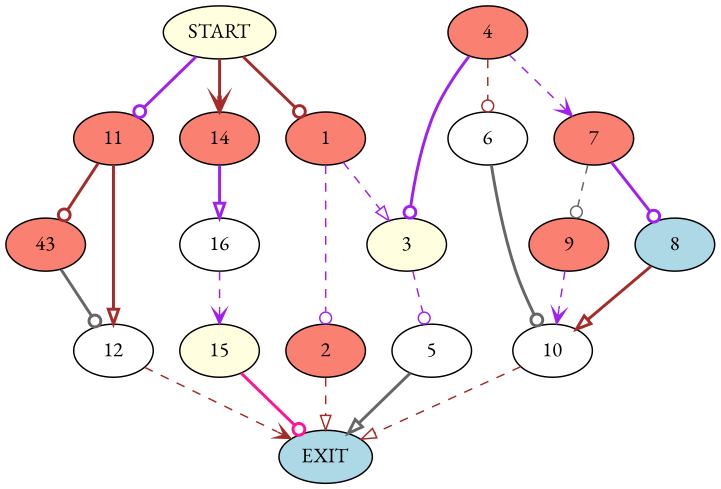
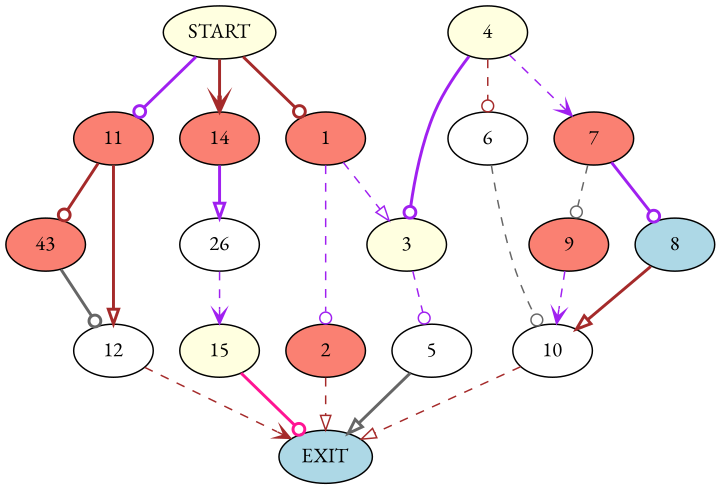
node "4": fillcolor salmon -> lightyellow
edge "6" -> "10": style bold -> dashed
node "16": label "16" -> "26"
